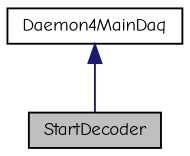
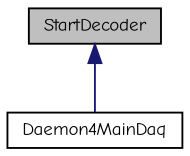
edge "StartDecoder" -> "Daemon4MainDaq": reversed
